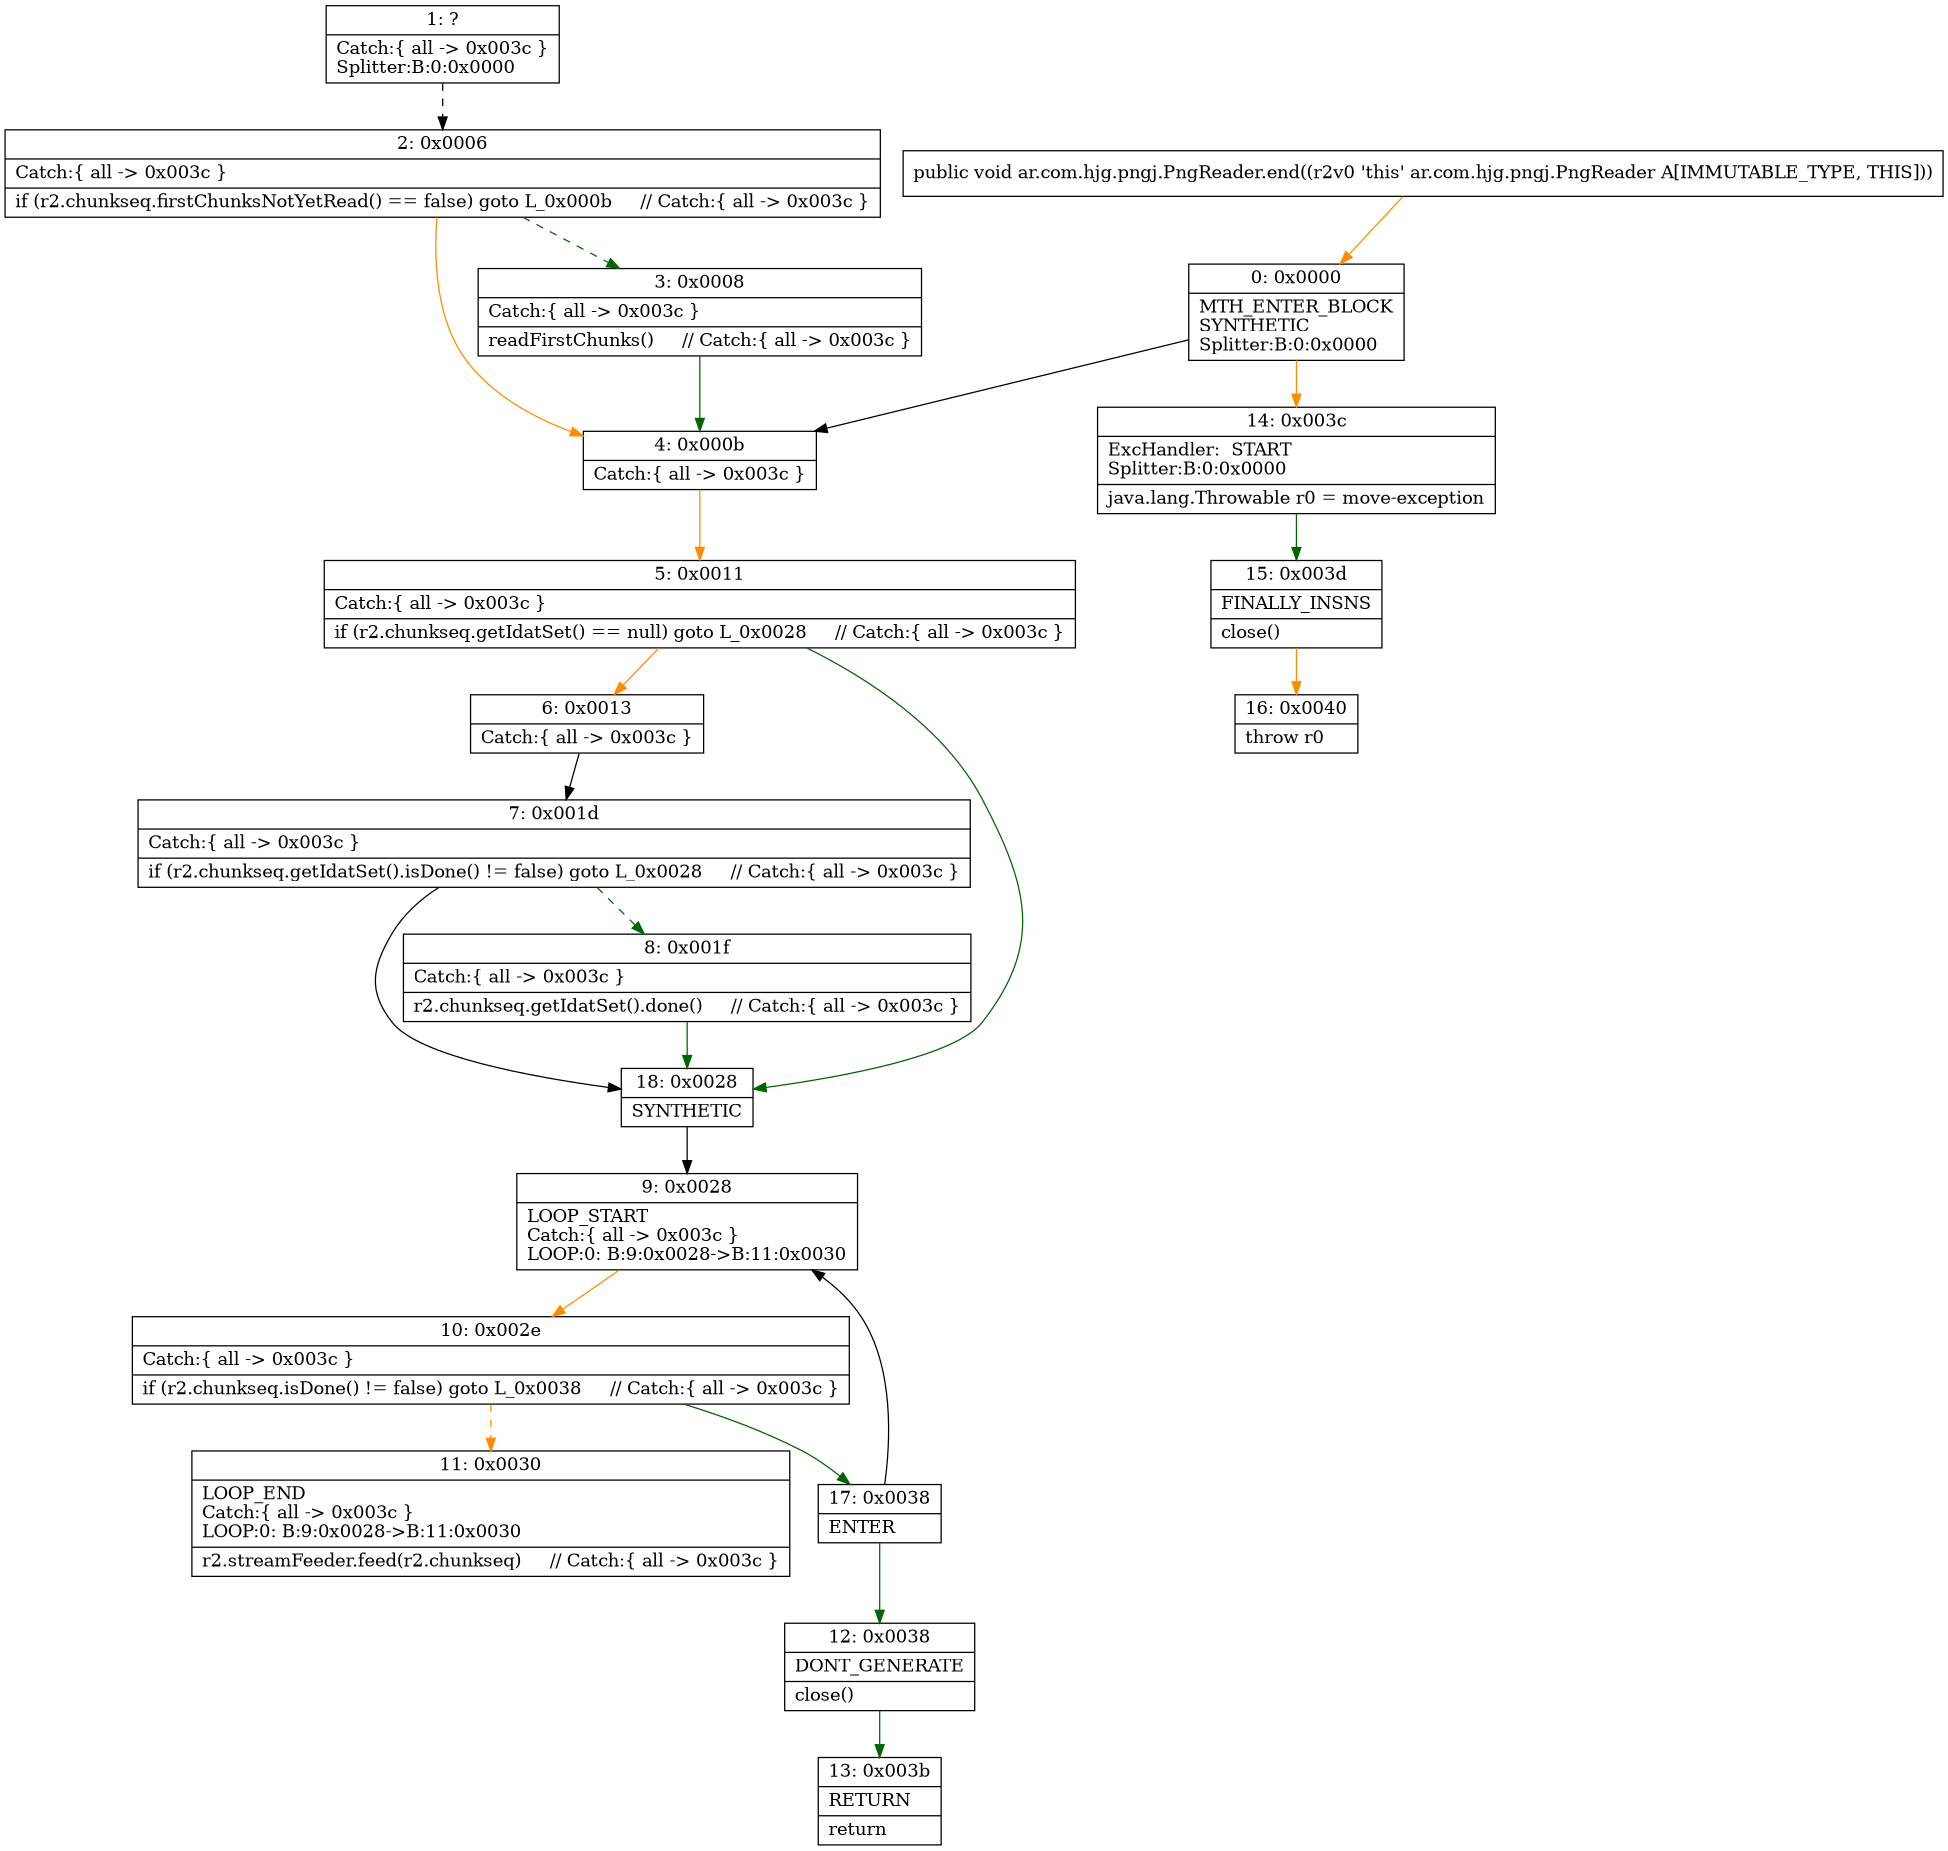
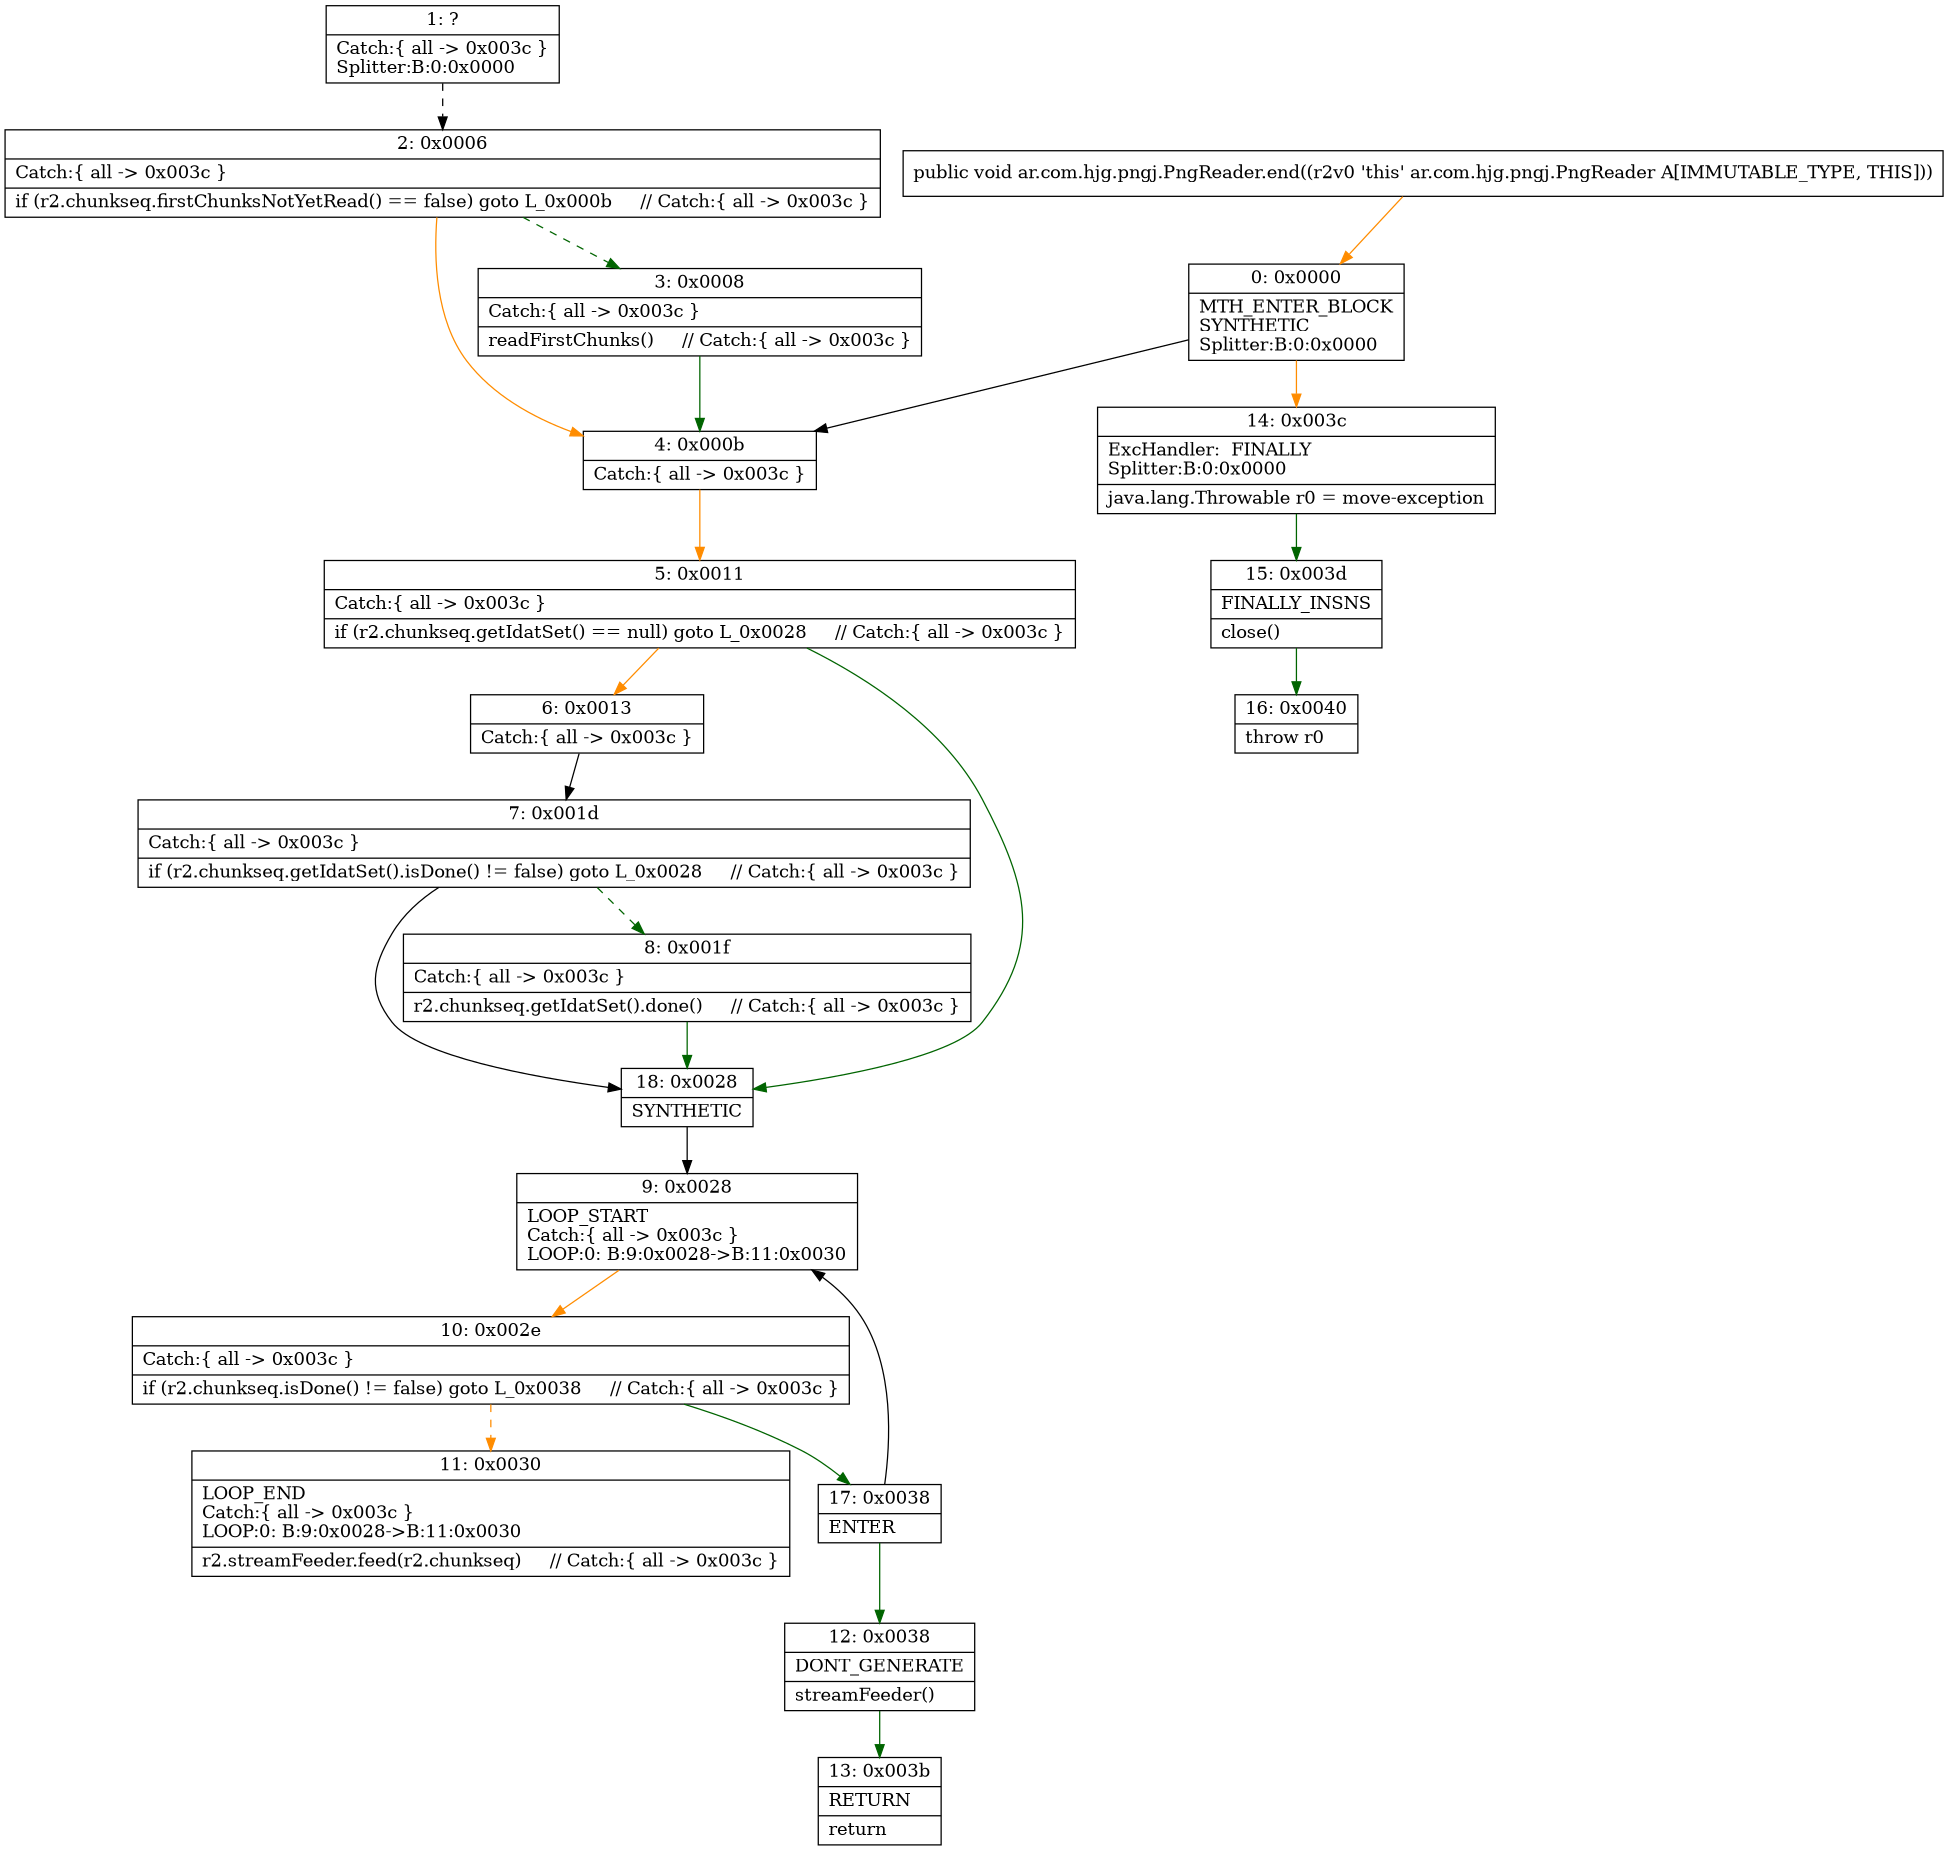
node "14: 0x003c": text "ExcHandler:  START" -> "ExcHandler:  FINALLY"
edge "15: 0x003d" -> "16: 0x0040": color darkorange -> darkgreen
node "12: 0x0038": text "close()" -> "streamFeeder()"
